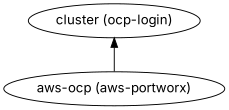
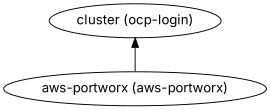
node "aws-ocp (aws-portworx)": label "aws-ocp (aws-portworx)" -> "aws-portworx (aws-portworx)"
